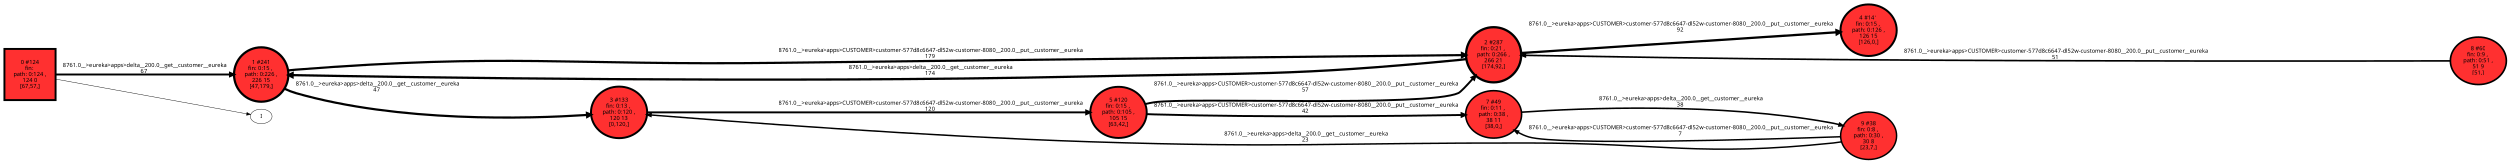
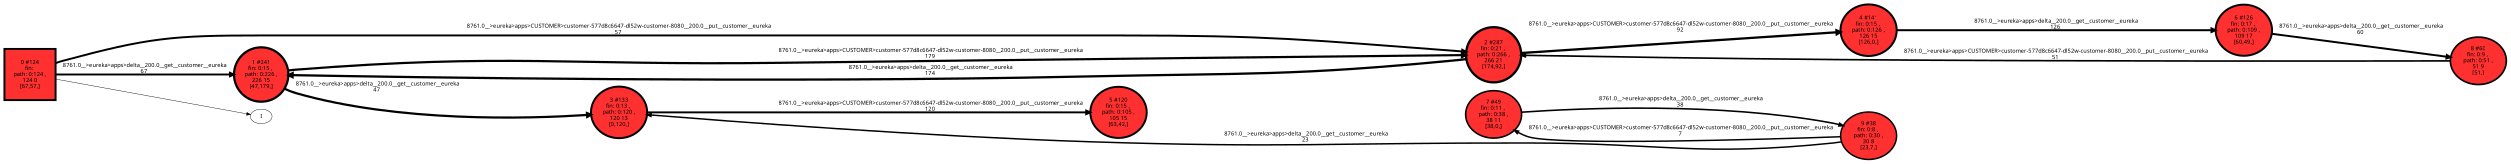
node "6 #126 fin: 0:17 , path: 0:109 , 109 17 [60,49,]": added
edge "5 #120 fin: 0:15 , path: 0:105 , 105 15 [63,42,]" -> "2 #287 fin: 0:21 , path: 0:266 , 266 21 [174,92,]": now "0 #124 fin: path: 0:124 , 124 0 [67,57,]" -> "2 #287 fin: 0:21 , path: 0:266 , 266 21 [174,92,]"
edge "5 #120 fin: 0:15 , path: 0:105 , 105 15 [63,42,]" -> "7 #49 fin: 0:11 , path: 0:38 , 38 11 [38,0,]": removed, label "8761.0__>eureka>apps>CUSTOMER>customer-577d8c6647-dl52w-customer-8080__200.0__put__customer__eureka 42"
